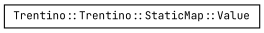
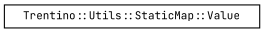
node "Trentino::Trentino::StaticMap::Value": label "Trentino::Trentino::StaticMap::Value" -> "Trentino::Utils::StaticMap::Value"
